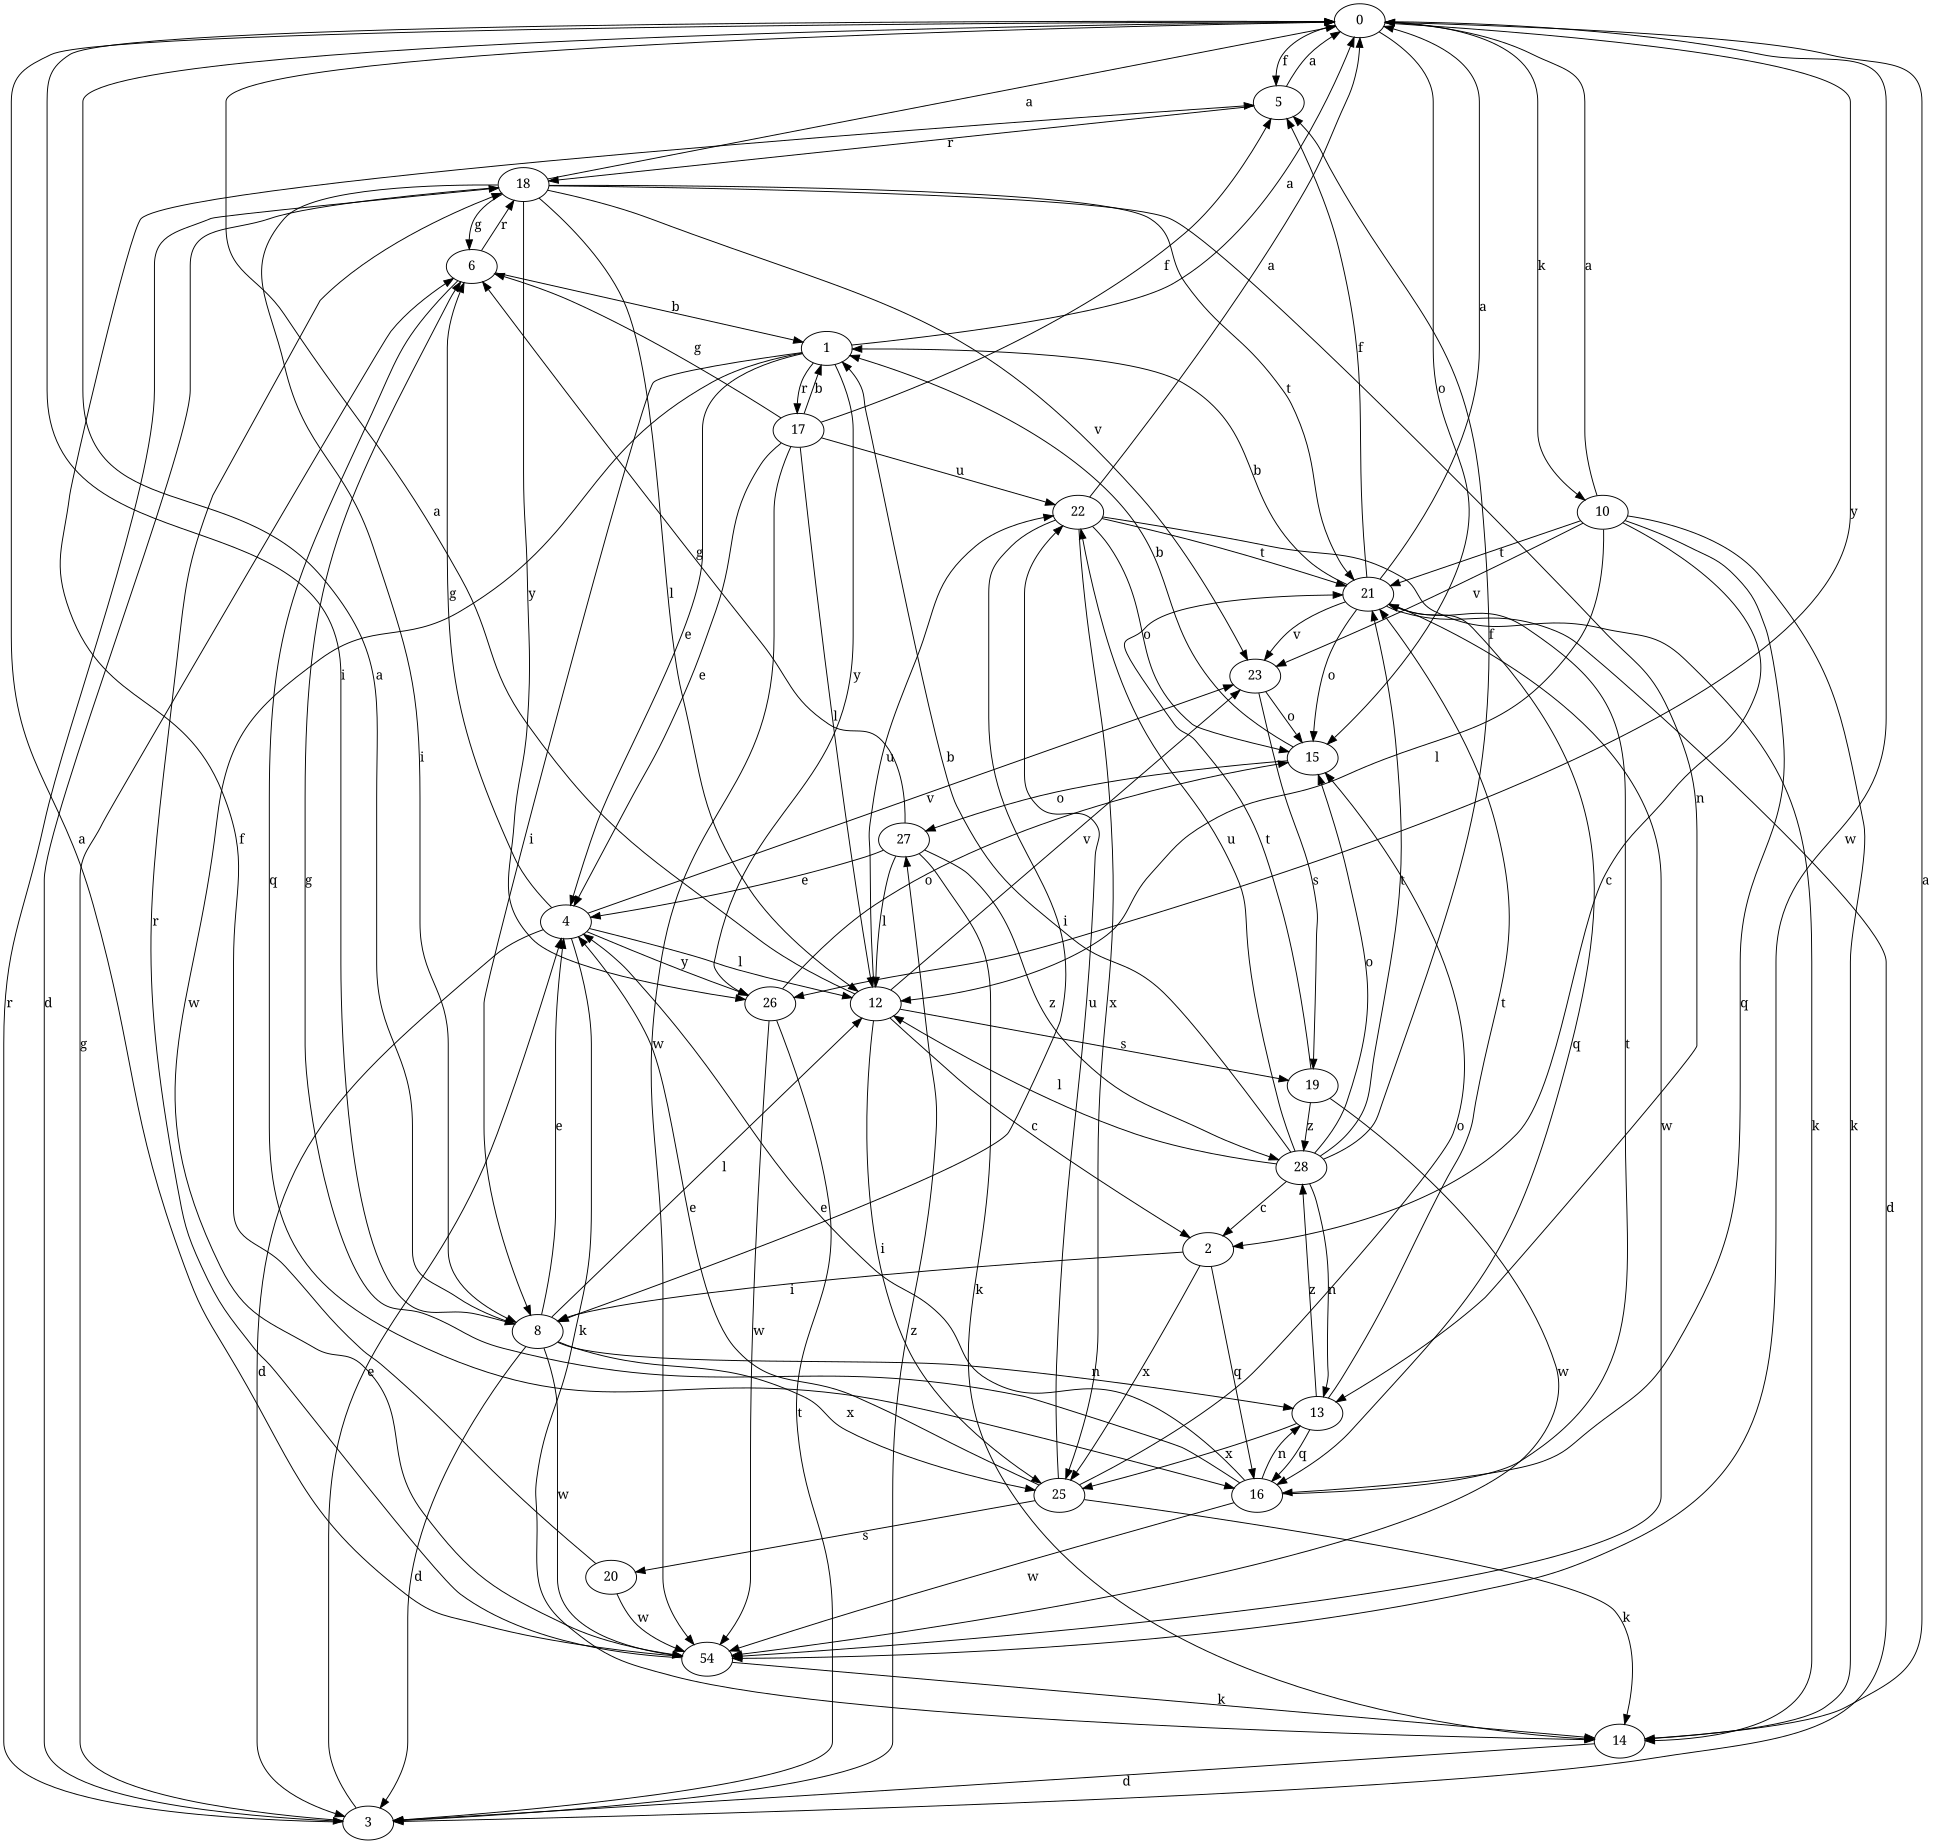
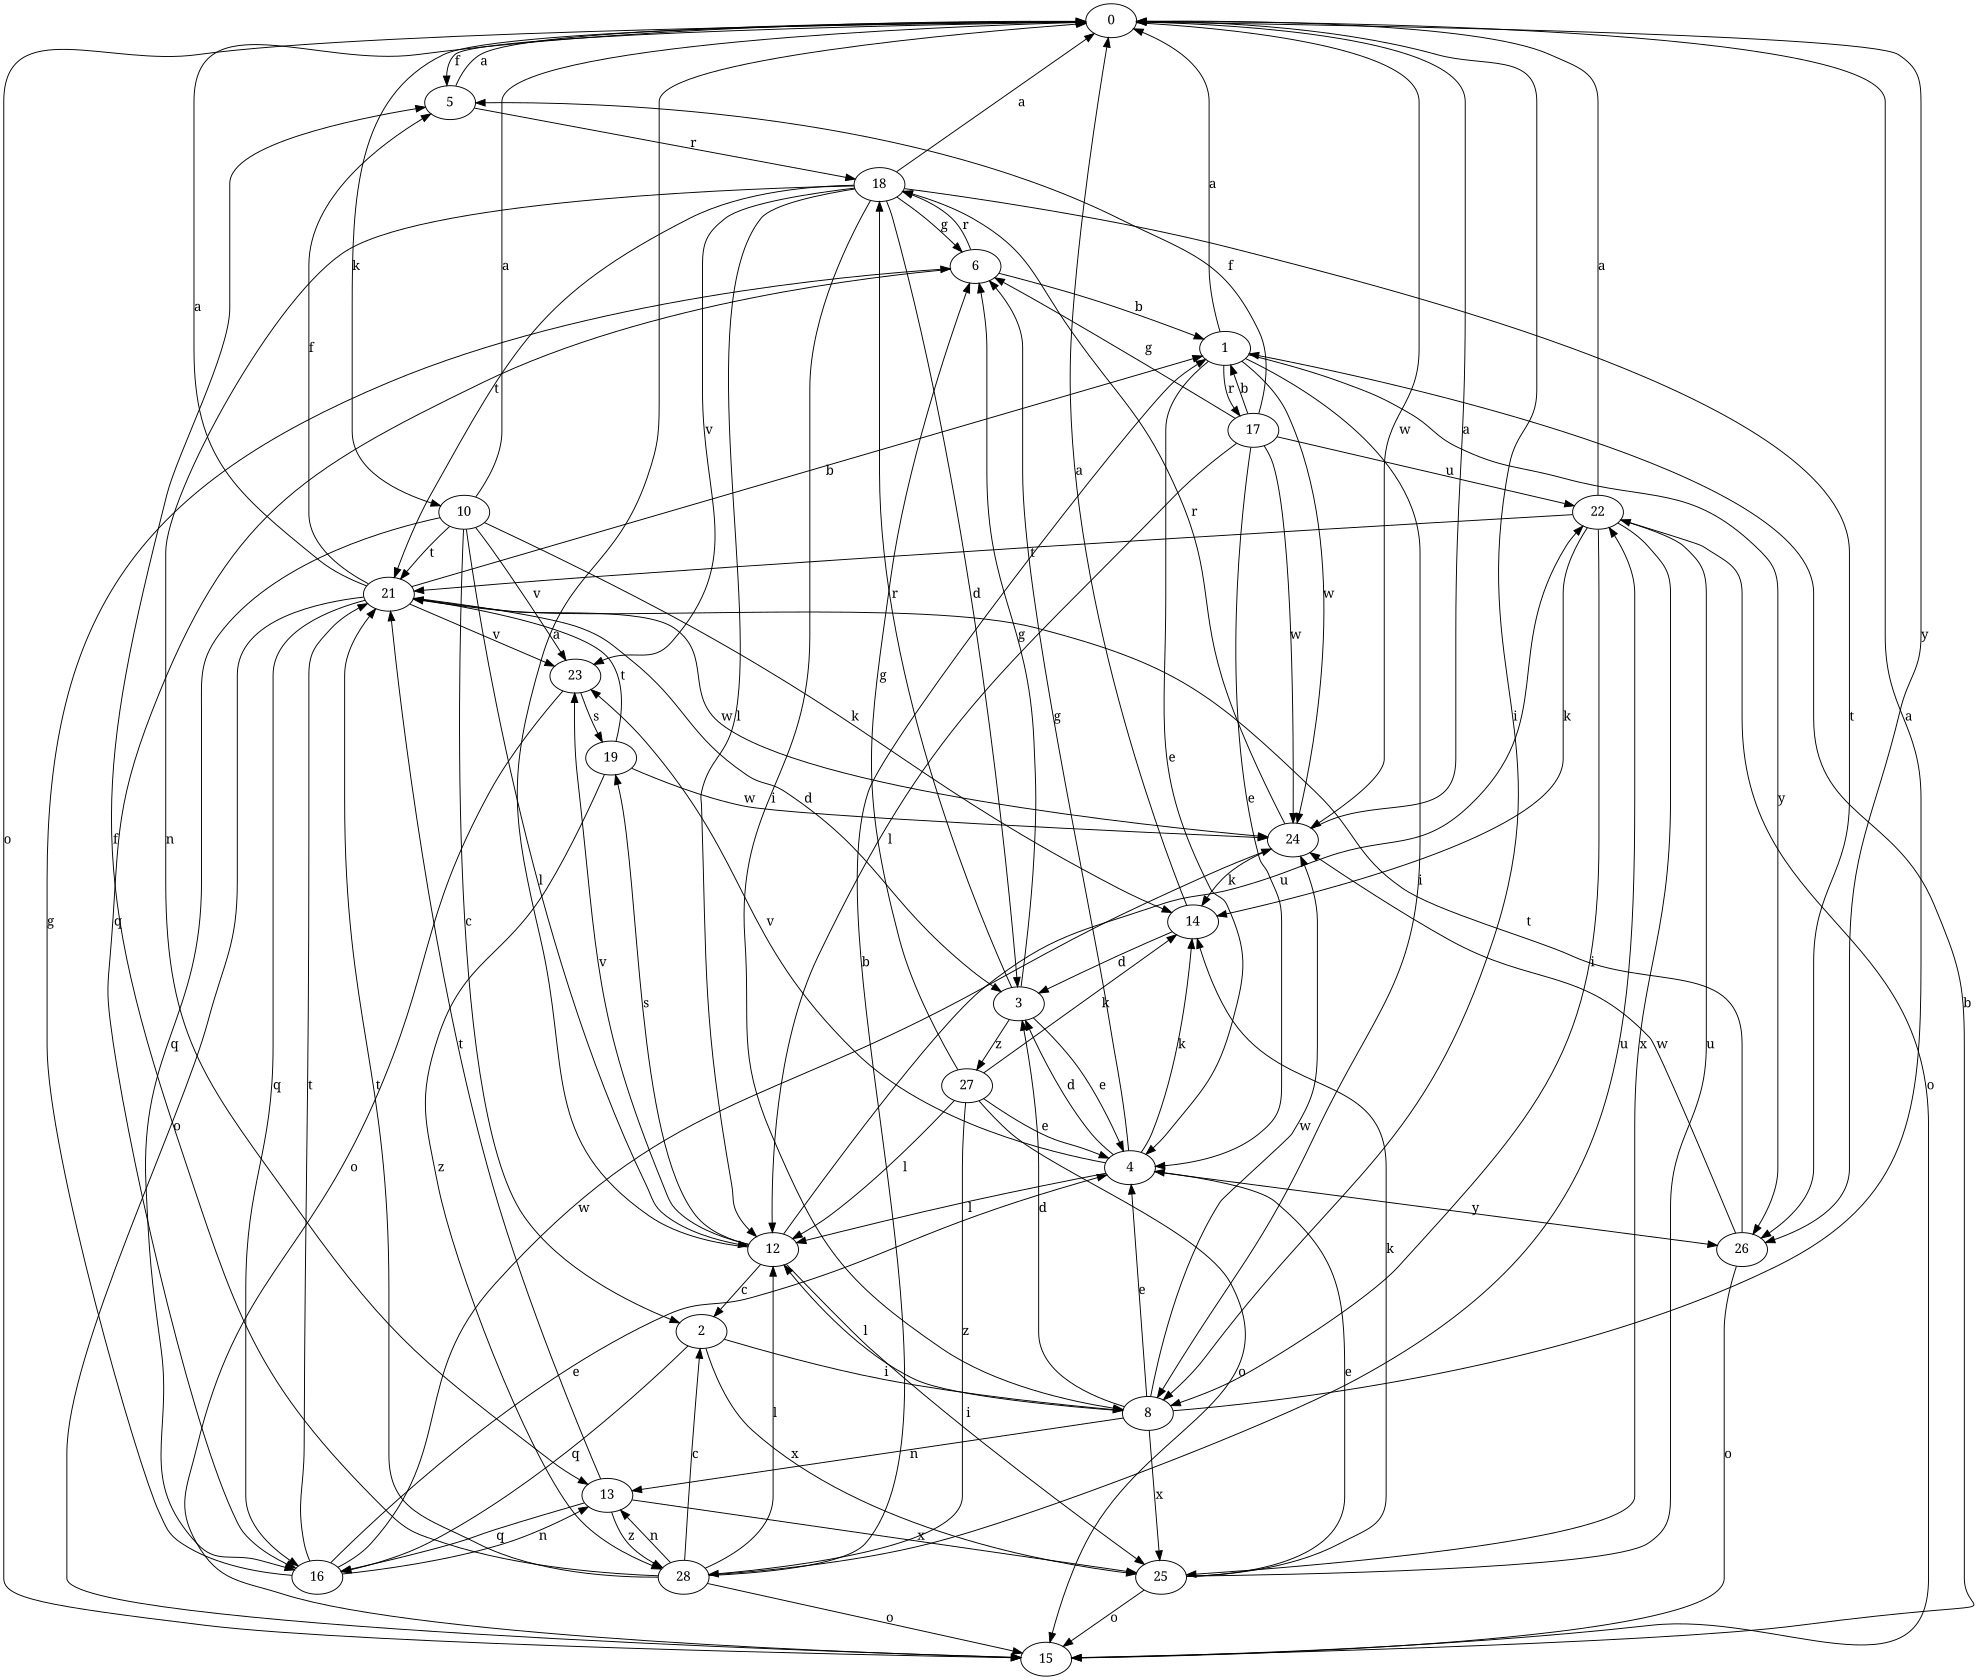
edge "18" -> "26": label "y" -> "t"
edge "15" -> "27": reversed
node "20": removed
edge "26" -> "3": now "26" -> "21"
node "54": label "54" -> "24"
